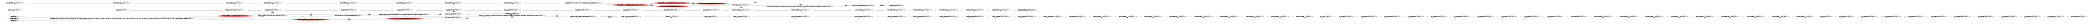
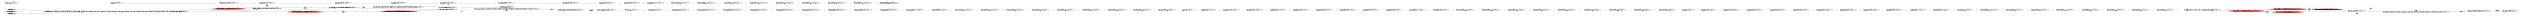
node "assertTrue(sumi.longValue() == 15)@@@69@@@['1', '1', '0']": added
